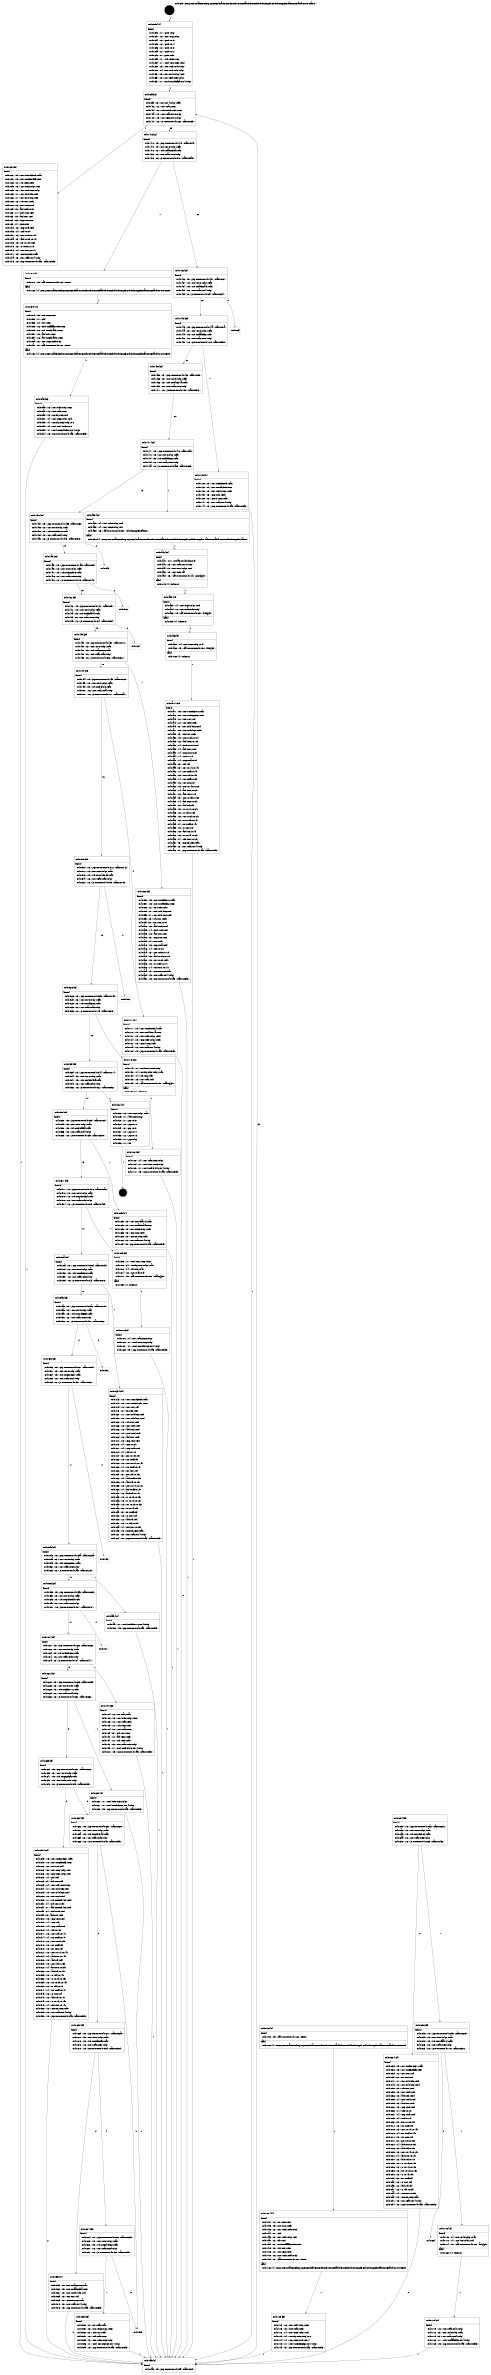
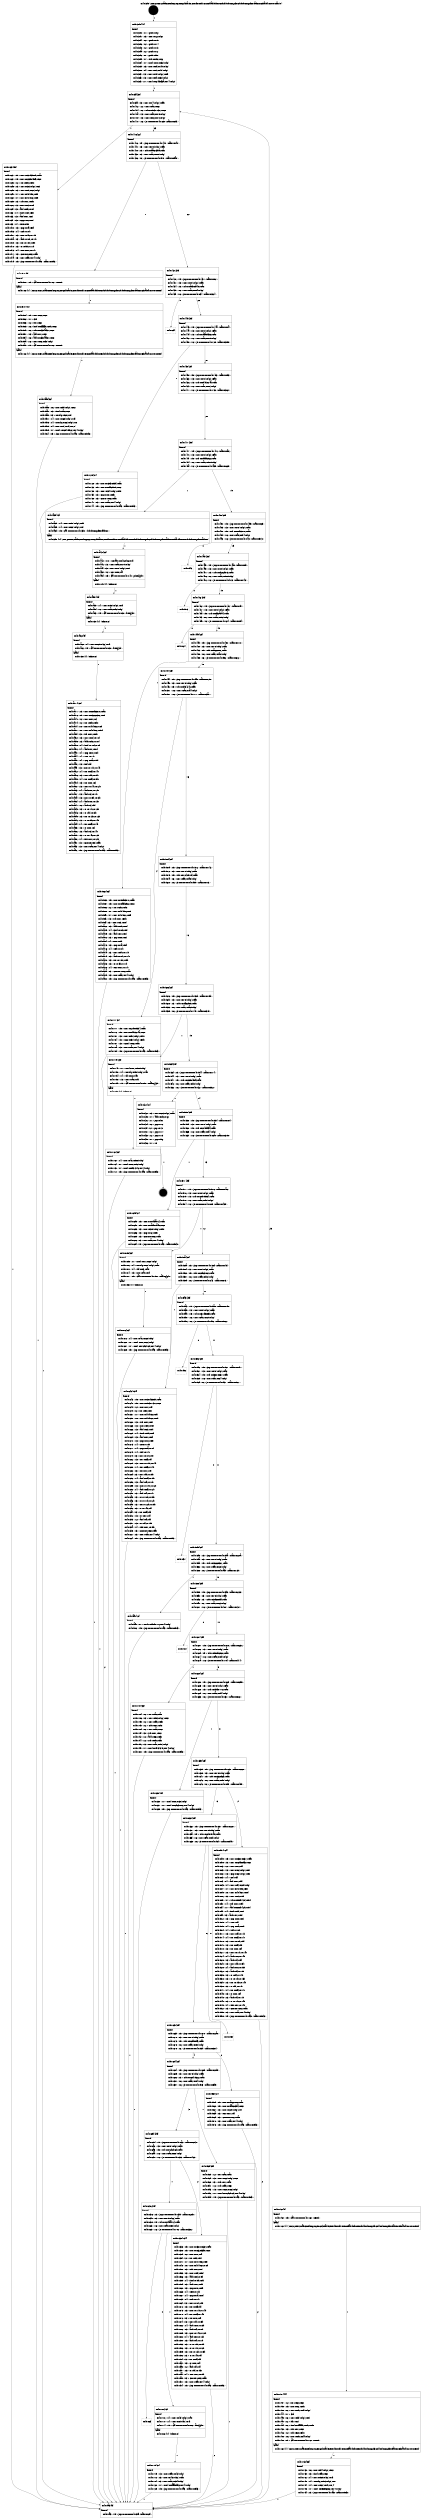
node "0x401b99": removed
edge "0x401684 [25]" -> "0x401d8b": now "0x401684 [25]" -> "0x40169d [25]"
